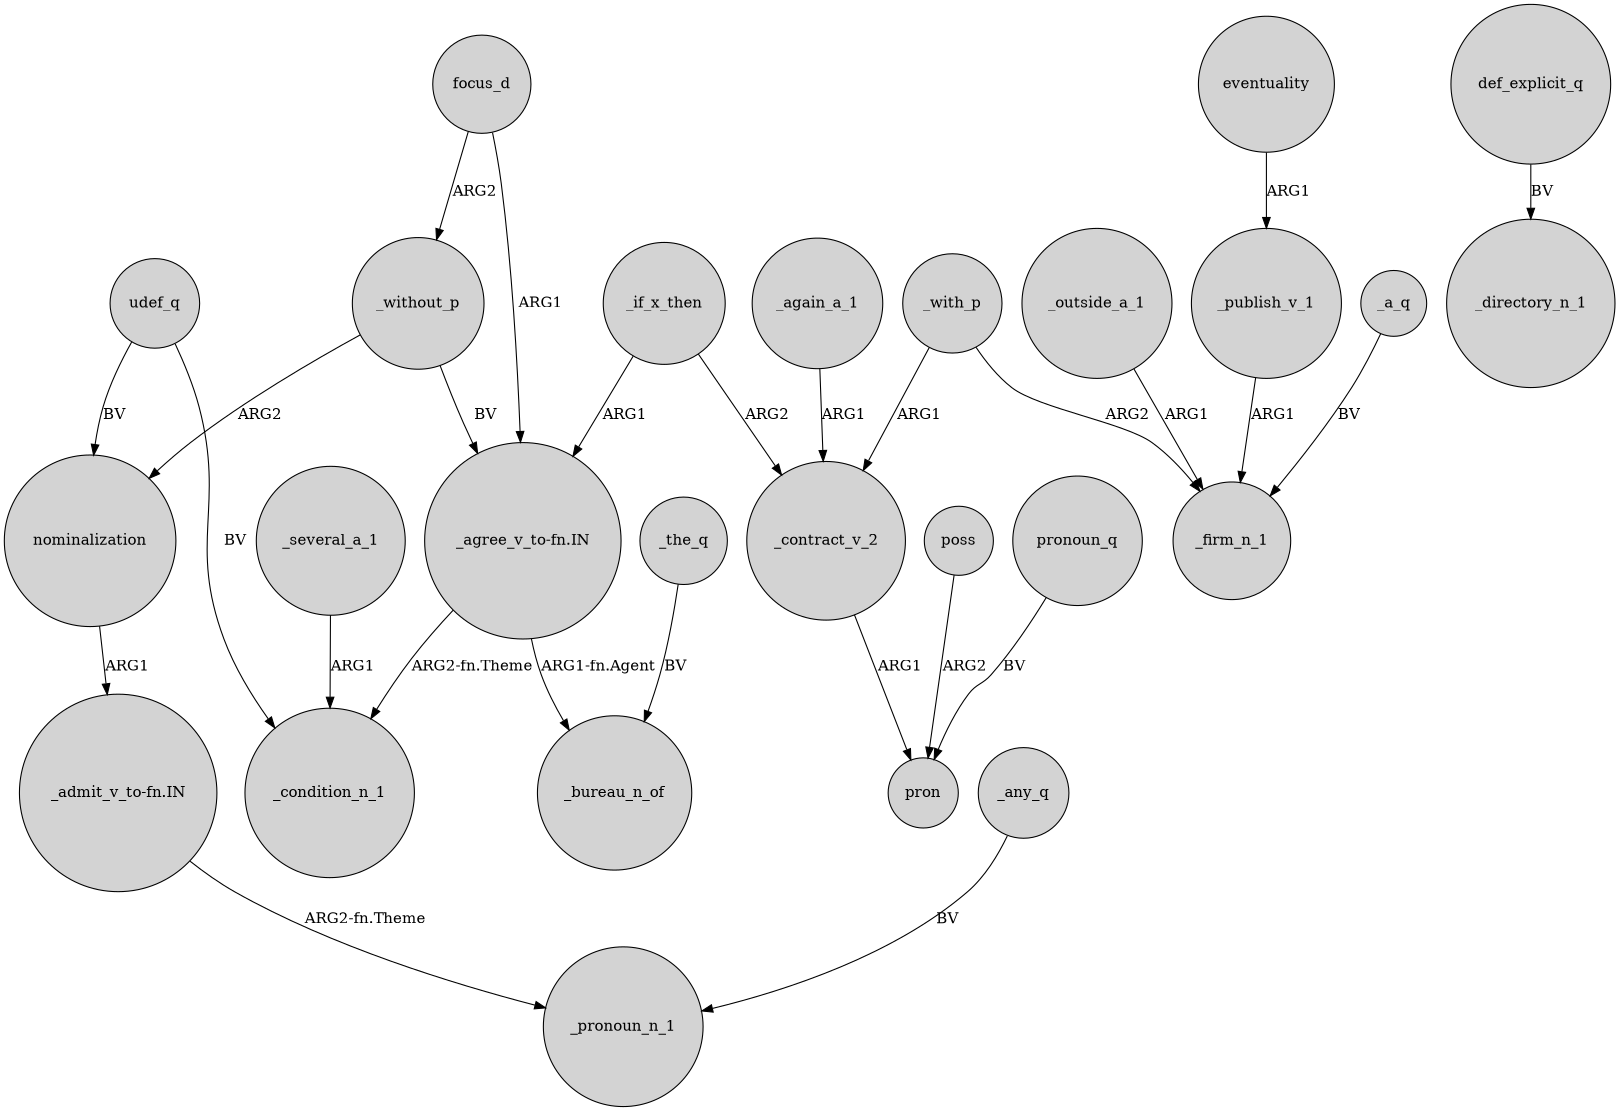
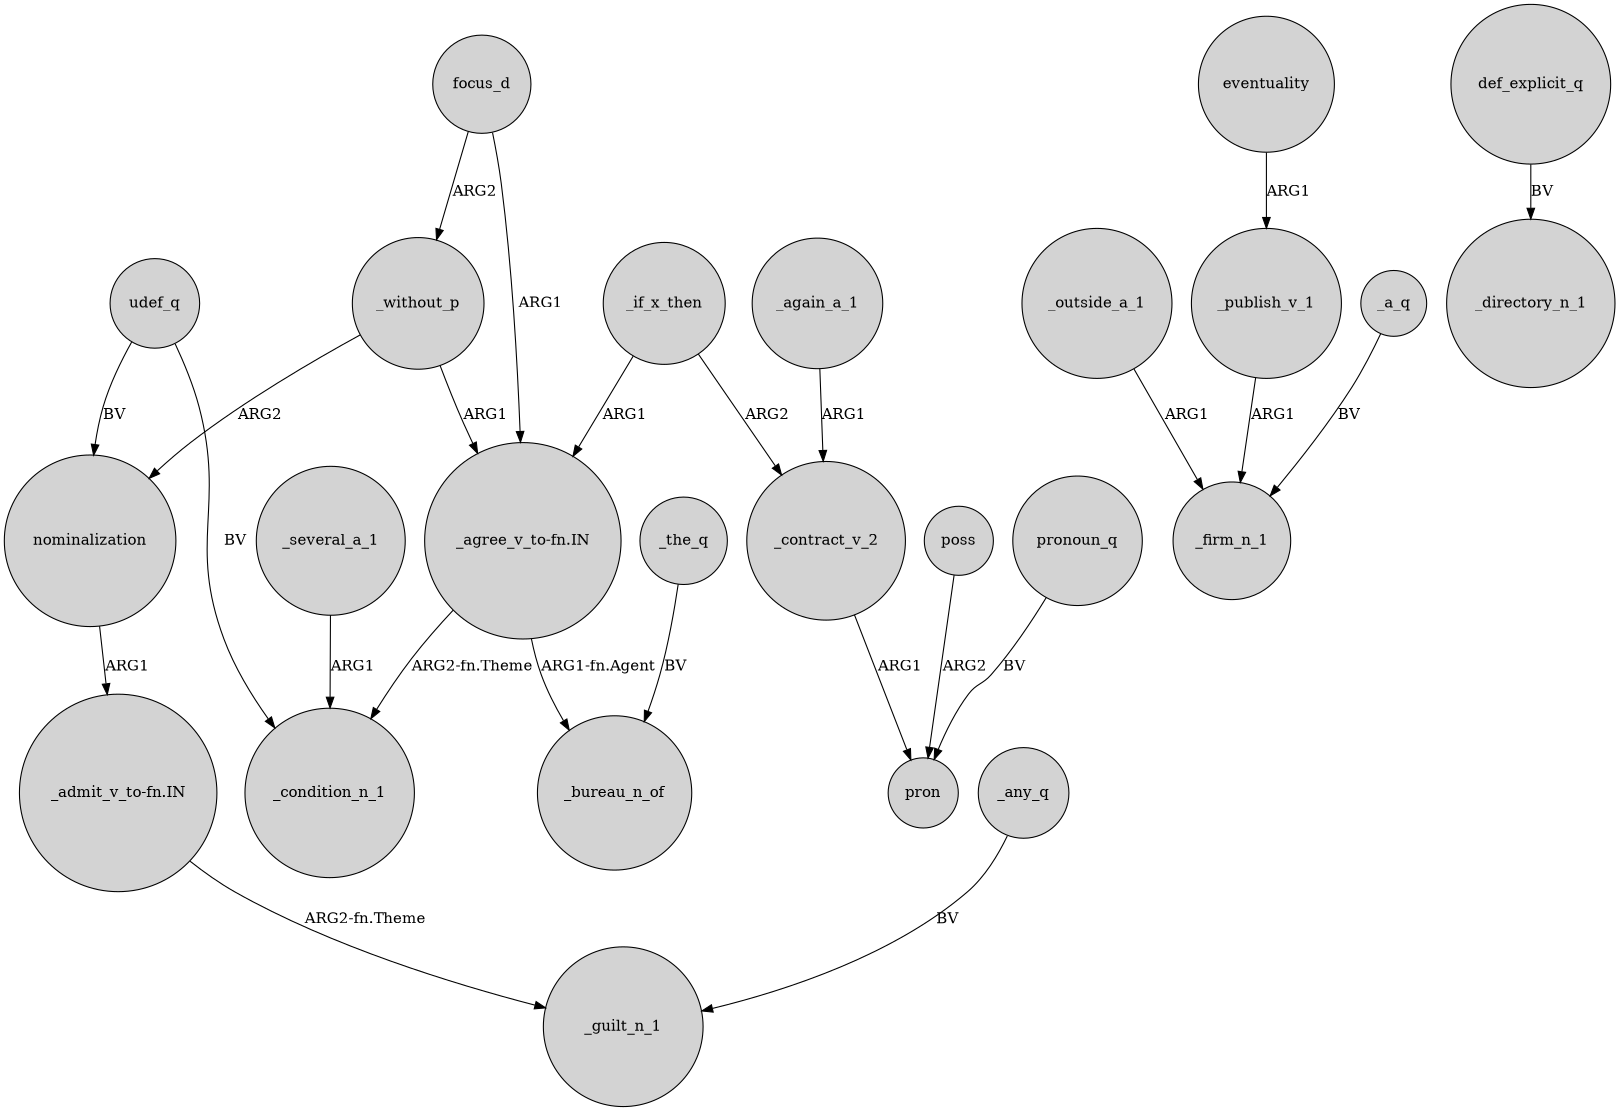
node "_with_p": removed
edge "_without_p" -> "_agree_v_to-fn.IN": label "BV" -> "ARG1"
node "_pronoun_n_1": label "_pronoun_n_1" -> "_guilt_n_1"
